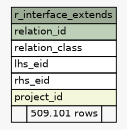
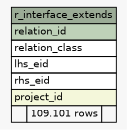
node "r_interface_extends": text "509.101 rows" -> "109.101 rows"
